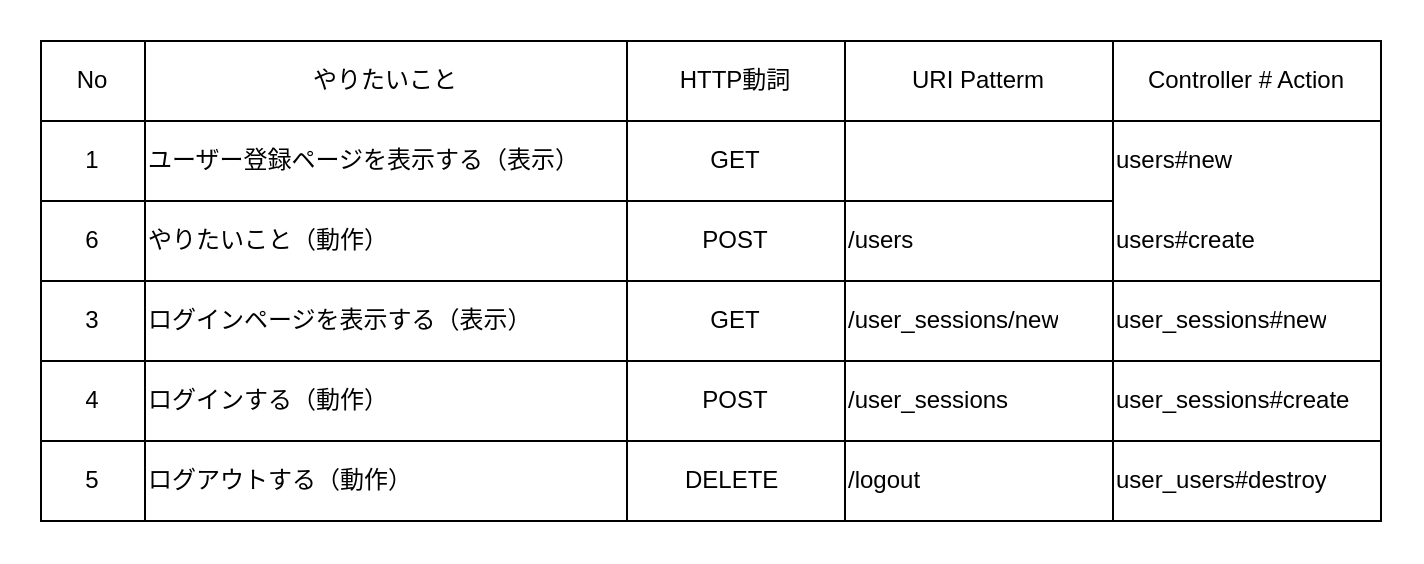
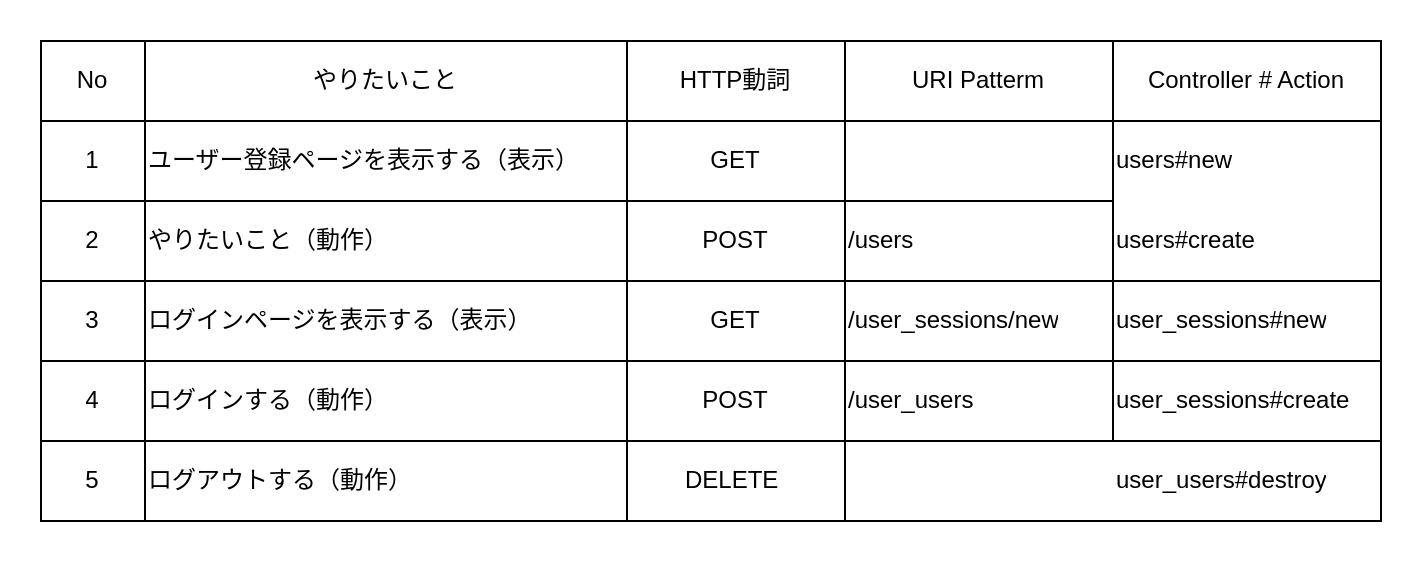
node "6": label "6" -> "2"
node "/user_sessions": label "/user_sessions" -> "/user_users"
node "/logout": removed
